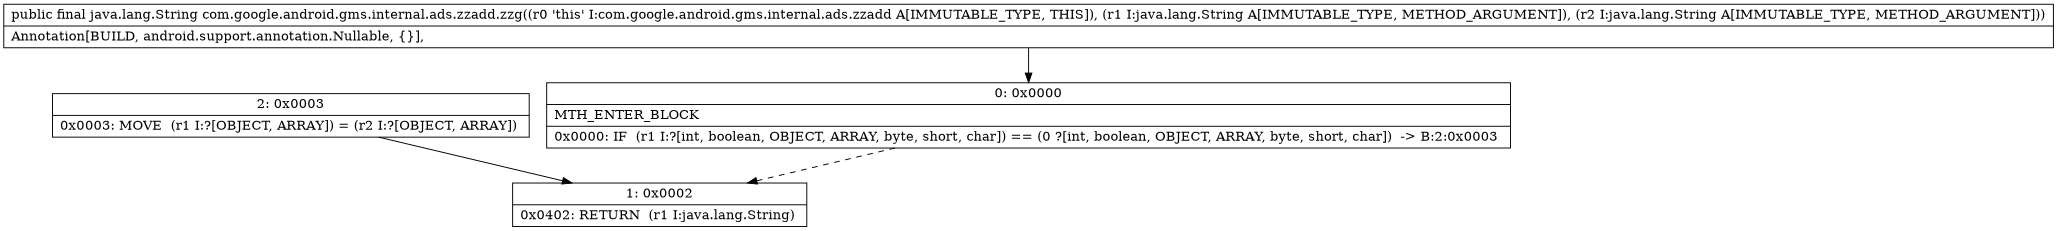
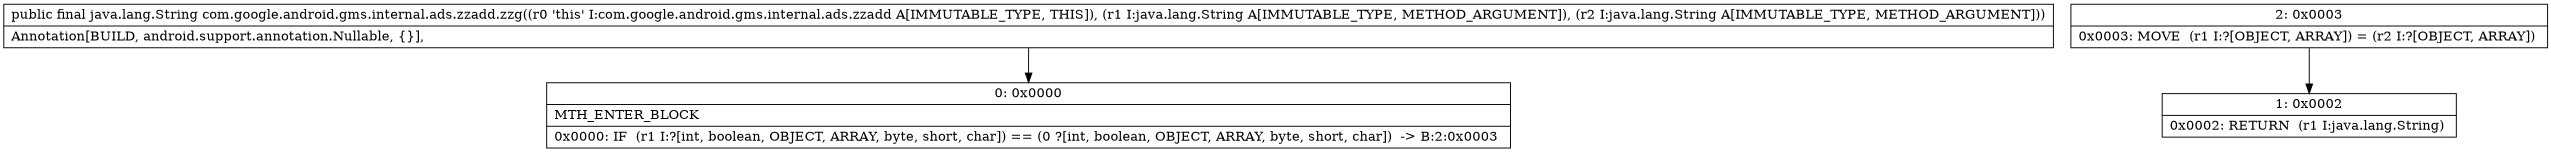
edge "0: 0x0000" -> "1: 0x0002": removed
node "1: 0x0002": text "0x0402: RETURN  (r1 I:java.lang.String)" -> "0x0002: RETURN  (r1 I:java.lang.String)"
